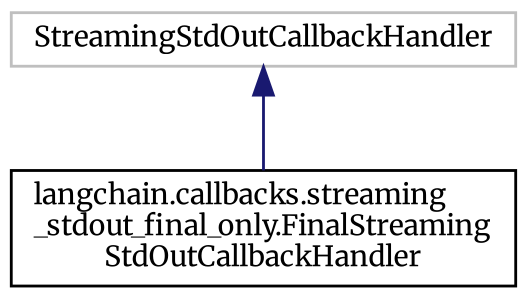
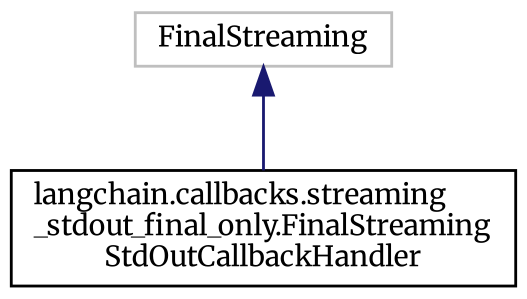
node "StreamingStdOutCallbackHandler": label "StreamingStdOutCallbackHandler" -> "FinalStreaming"
